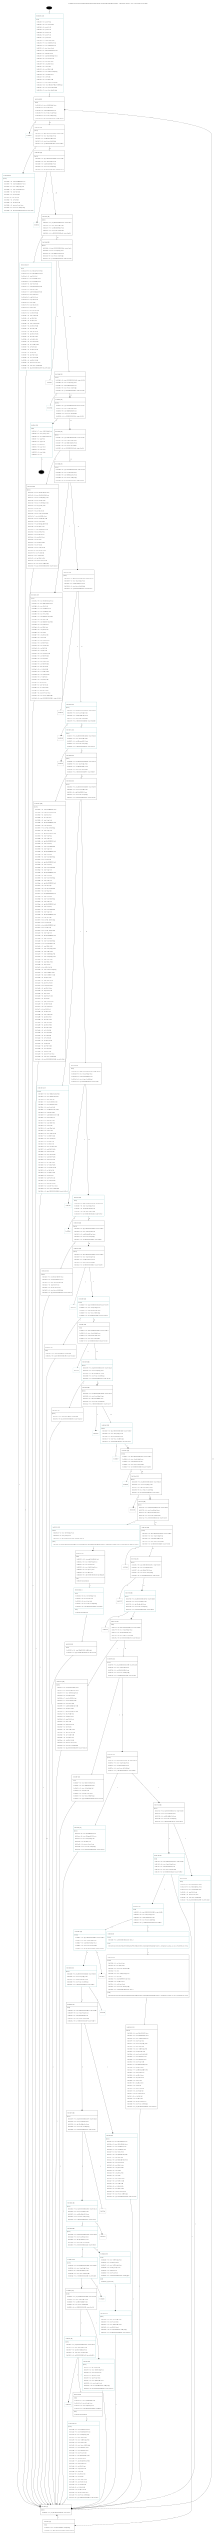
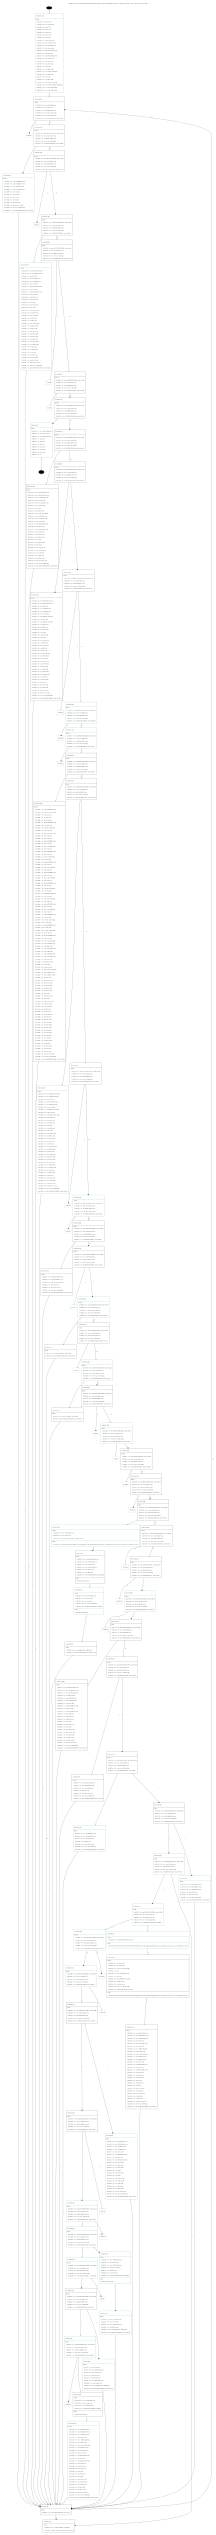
edge "0x401cd4 [15]" -> "0x402694 [5]": reversed
